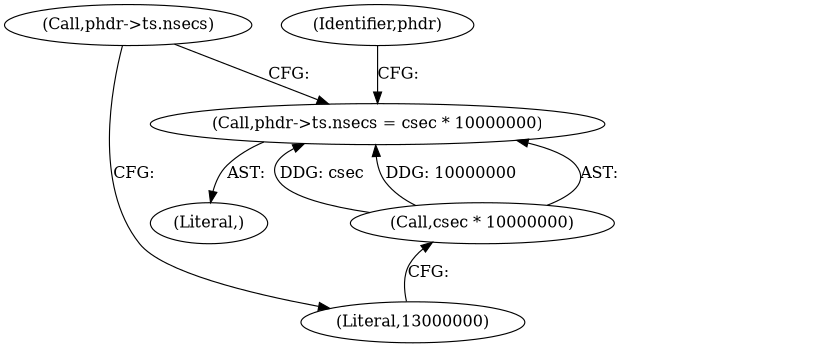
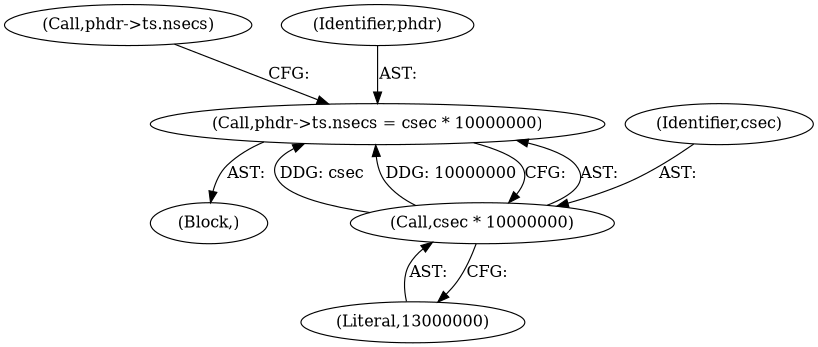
edge "(Identifier,phdr)" -> "(Call,phdr->ts.nsecs = csec * 10000000)": label "CFG: " -> "AST: "
node "(Identifier,csec)": added
edge "(Call,phdr->ts.nsecs = csec * 10000000)" -> "(Call,csec * 10000000)": added, label "CFG:"
node "(Literal,)": label "(Literal,)" -> "(Block,)"
edge "(Call,phdr->ts.nsecs)" -> "(Literal,13000000)": now "(Call,csec * 10000000)" -> "(Literal,13000000)"
edge "(Literal,13000000)" -> "(Call,csec * 10000000)": label "CFG: " -> "AST: "
